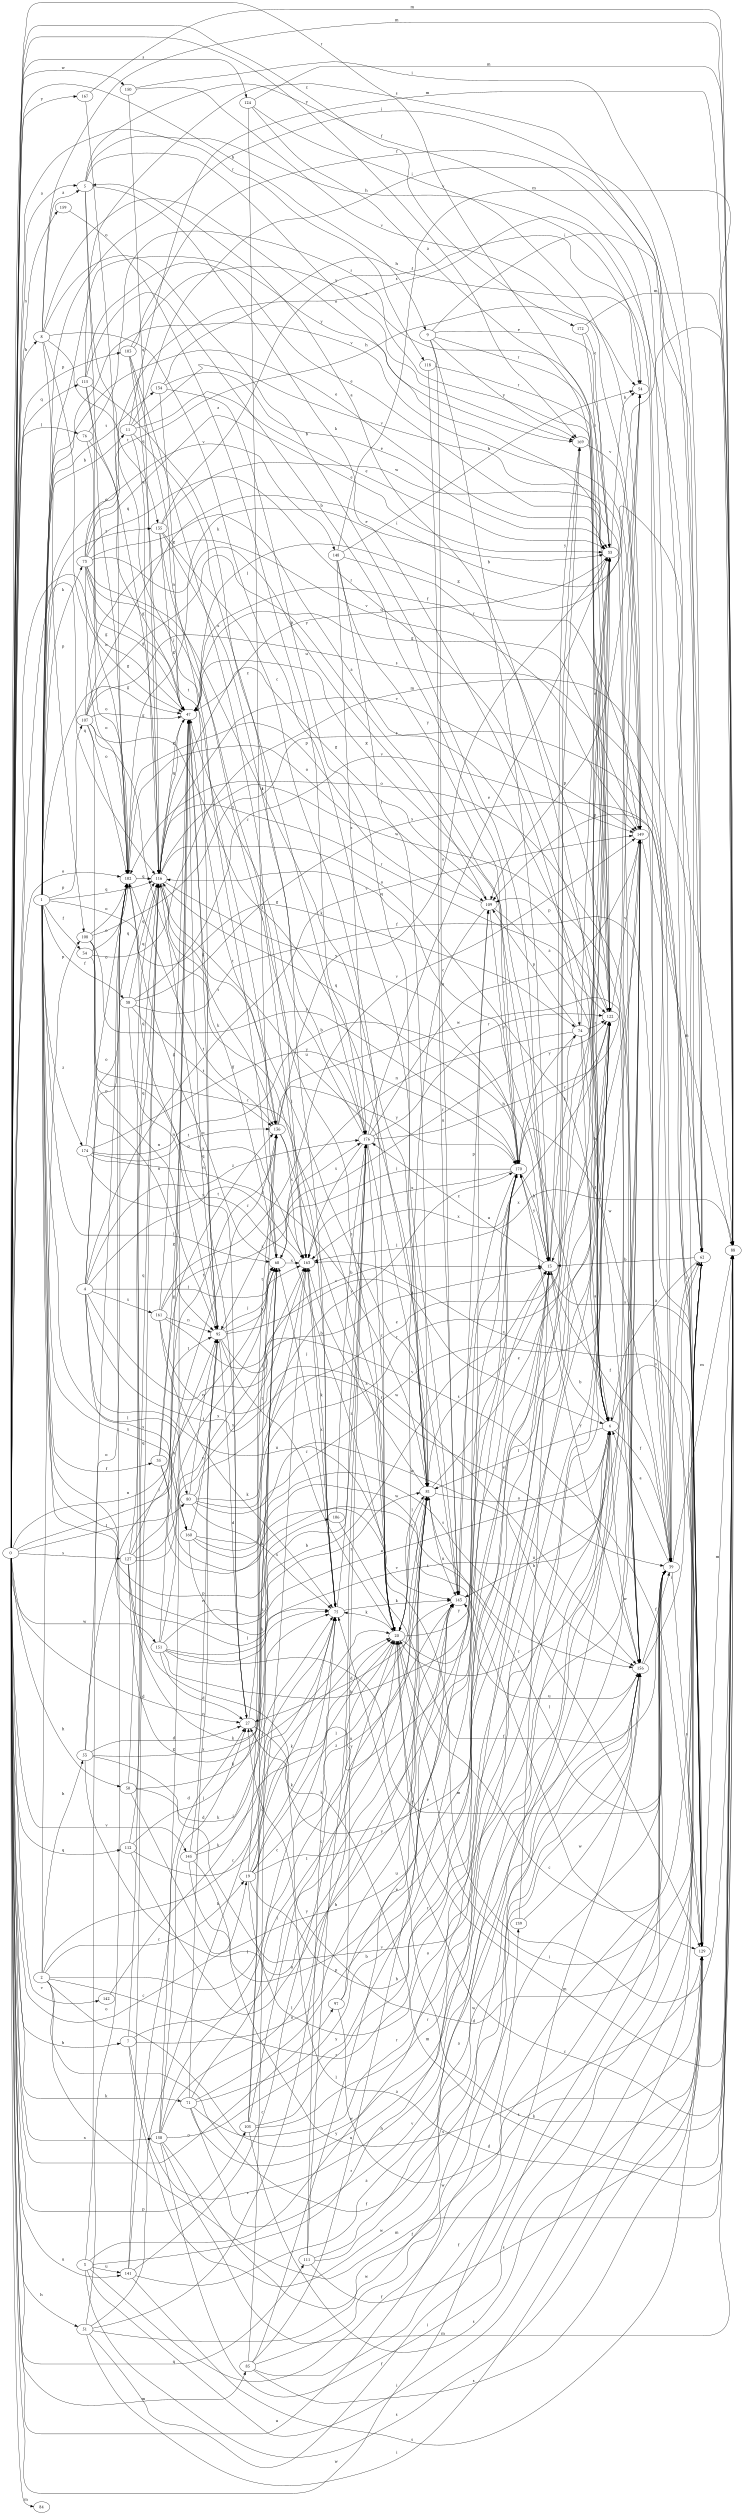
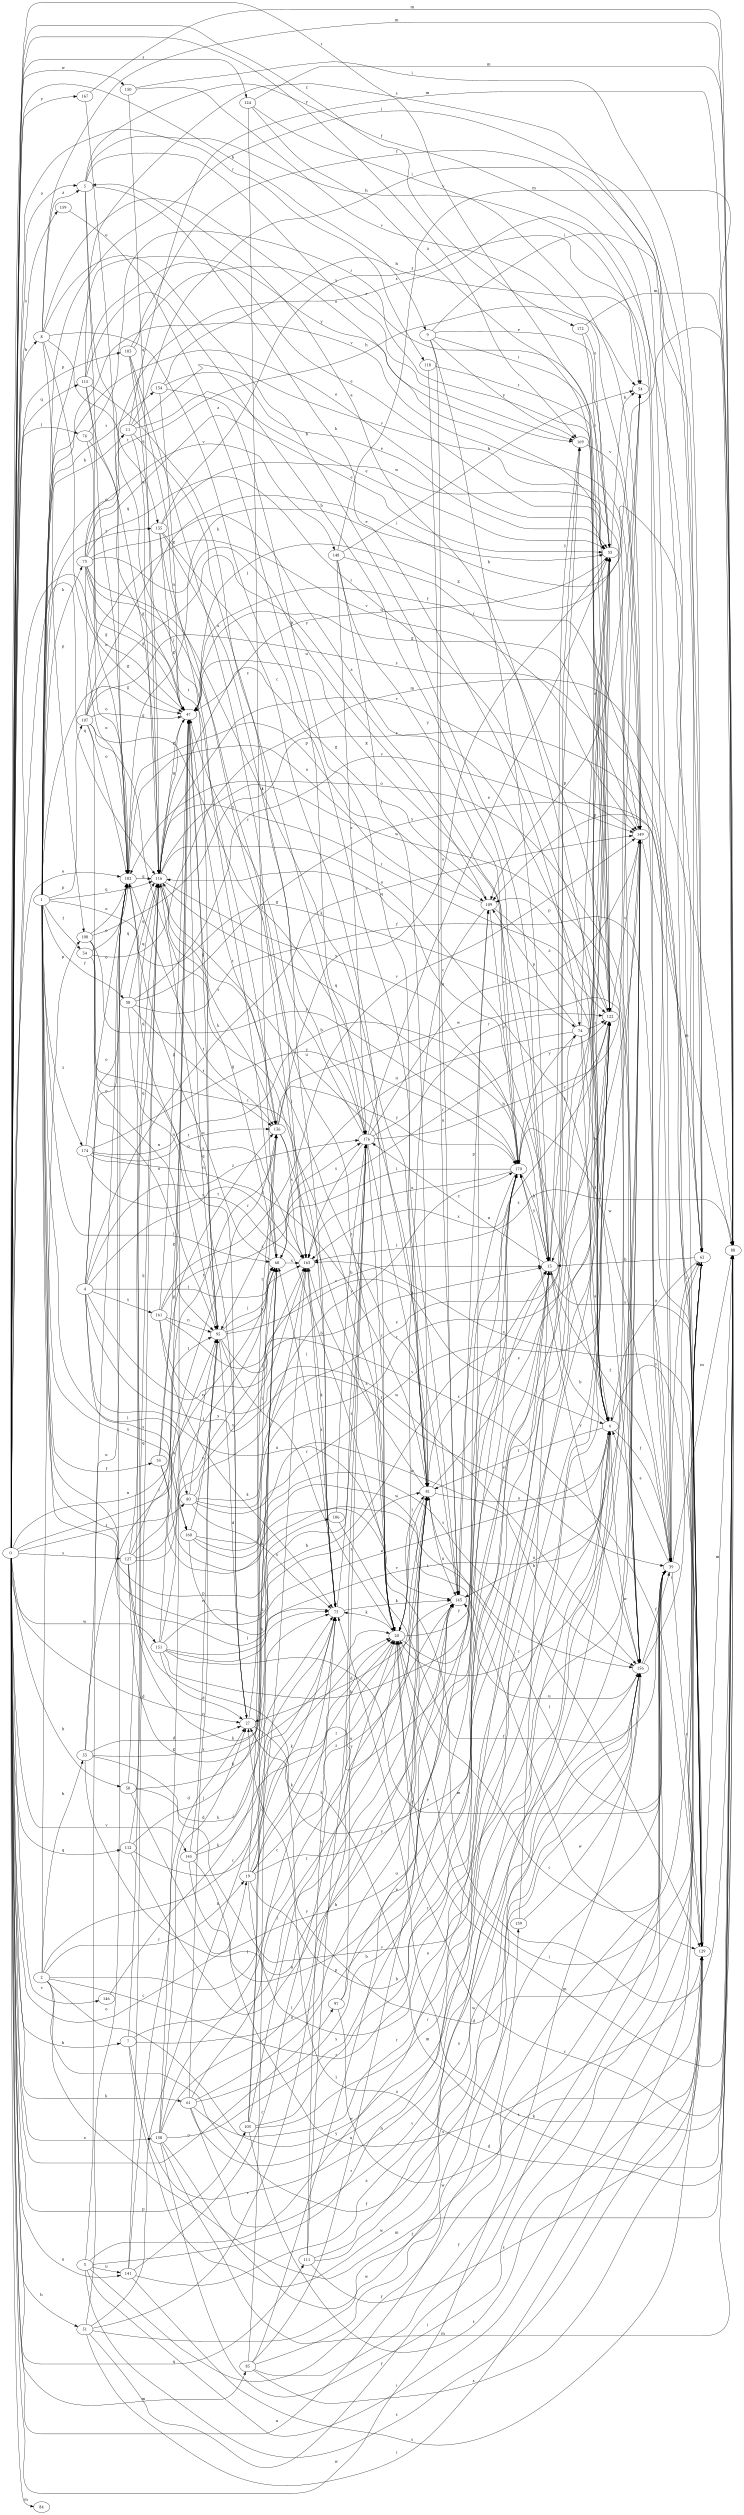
node "142": label "142" -> "146"
node "71": label "71" -> "61"
